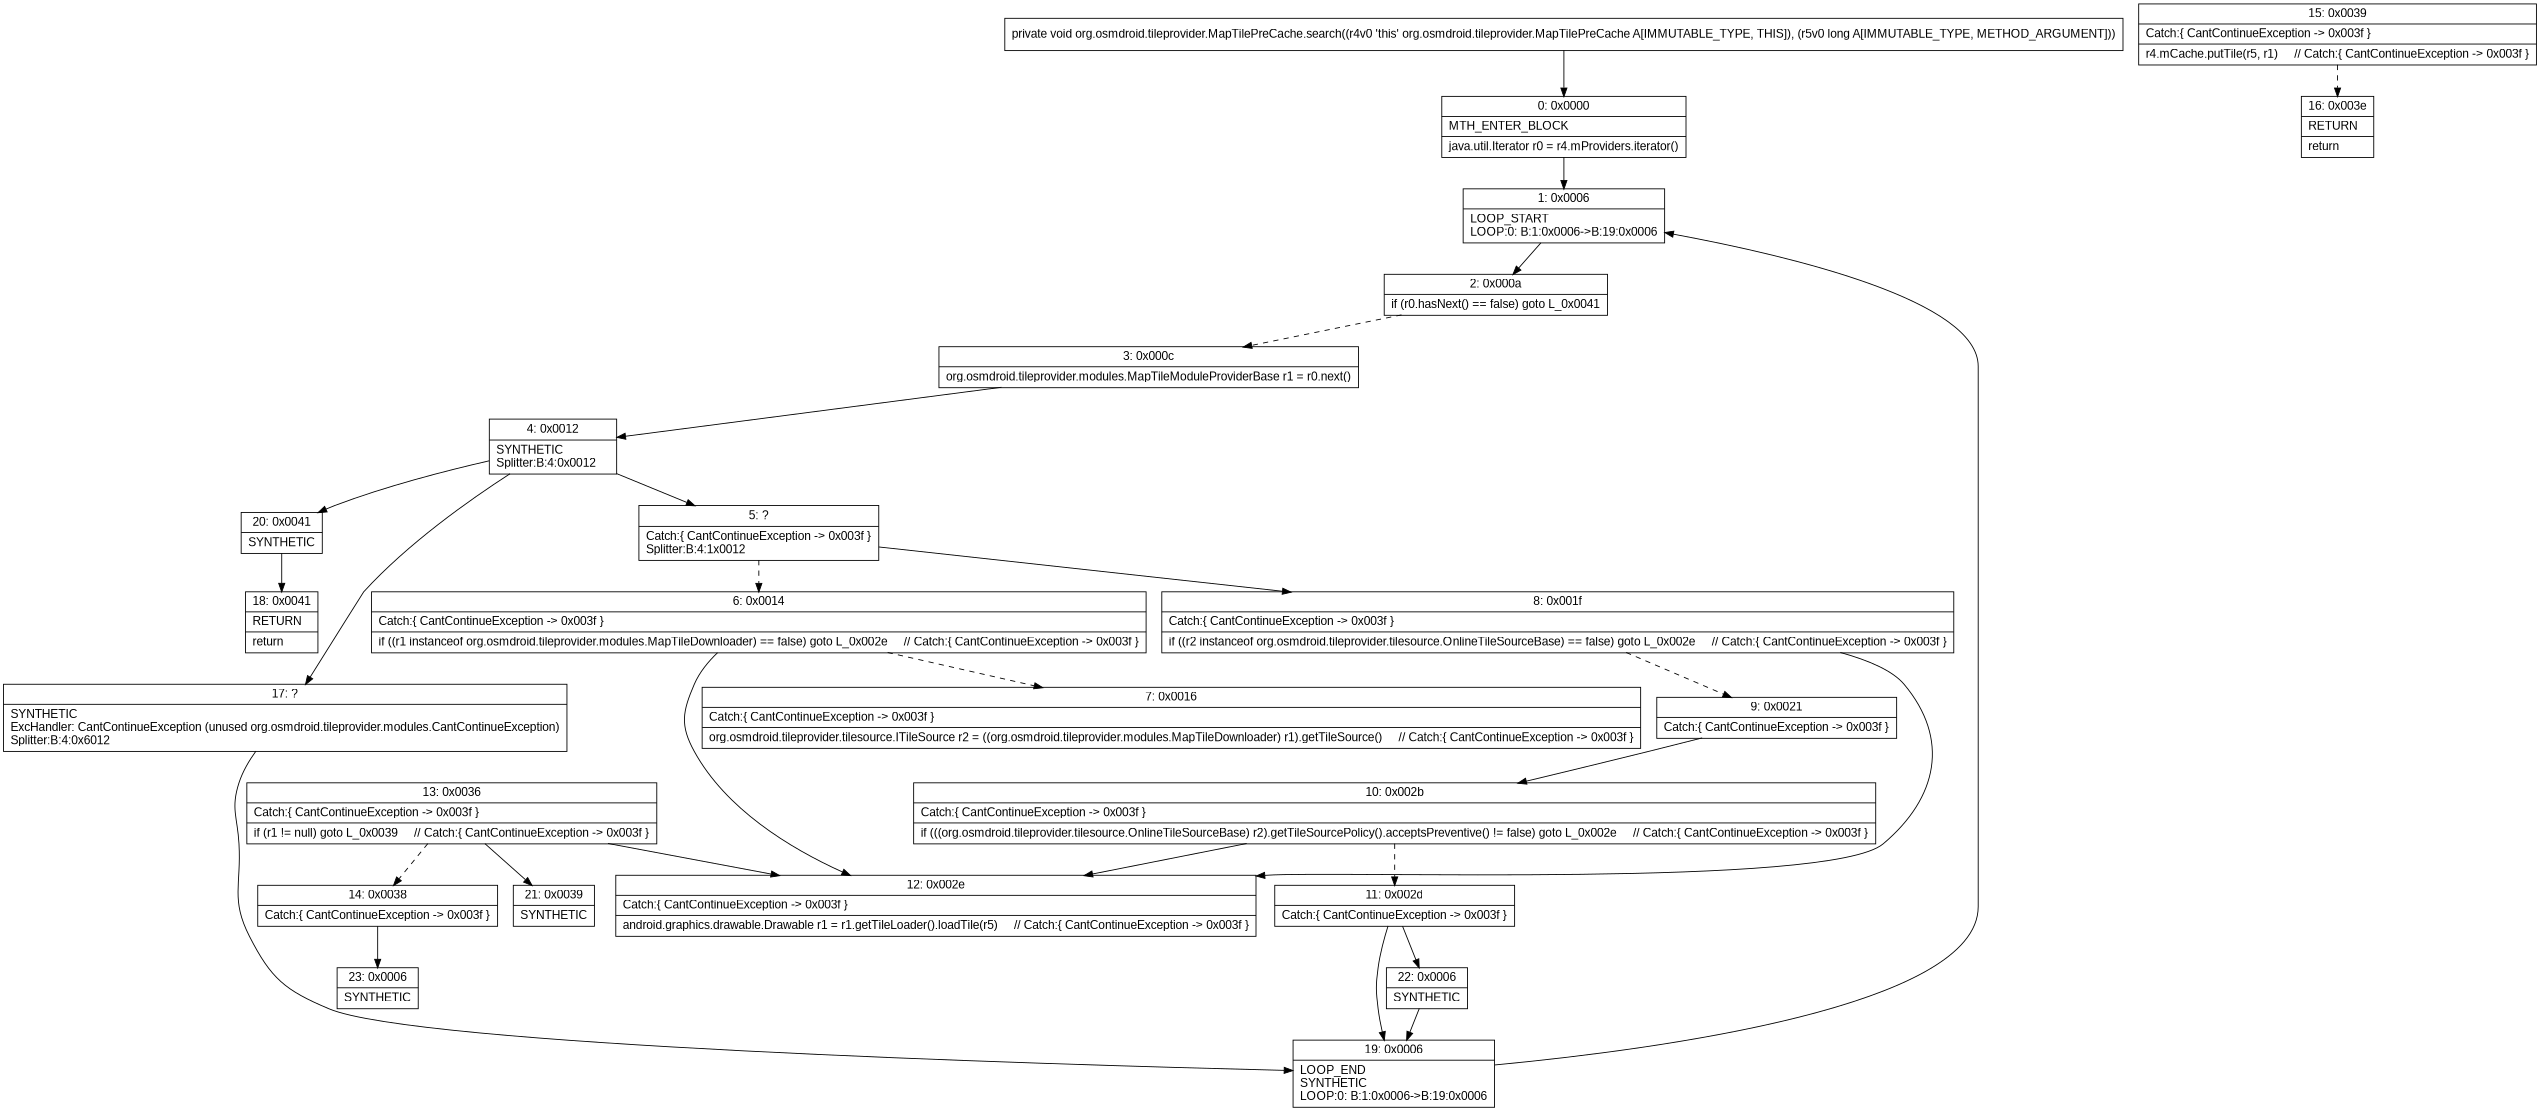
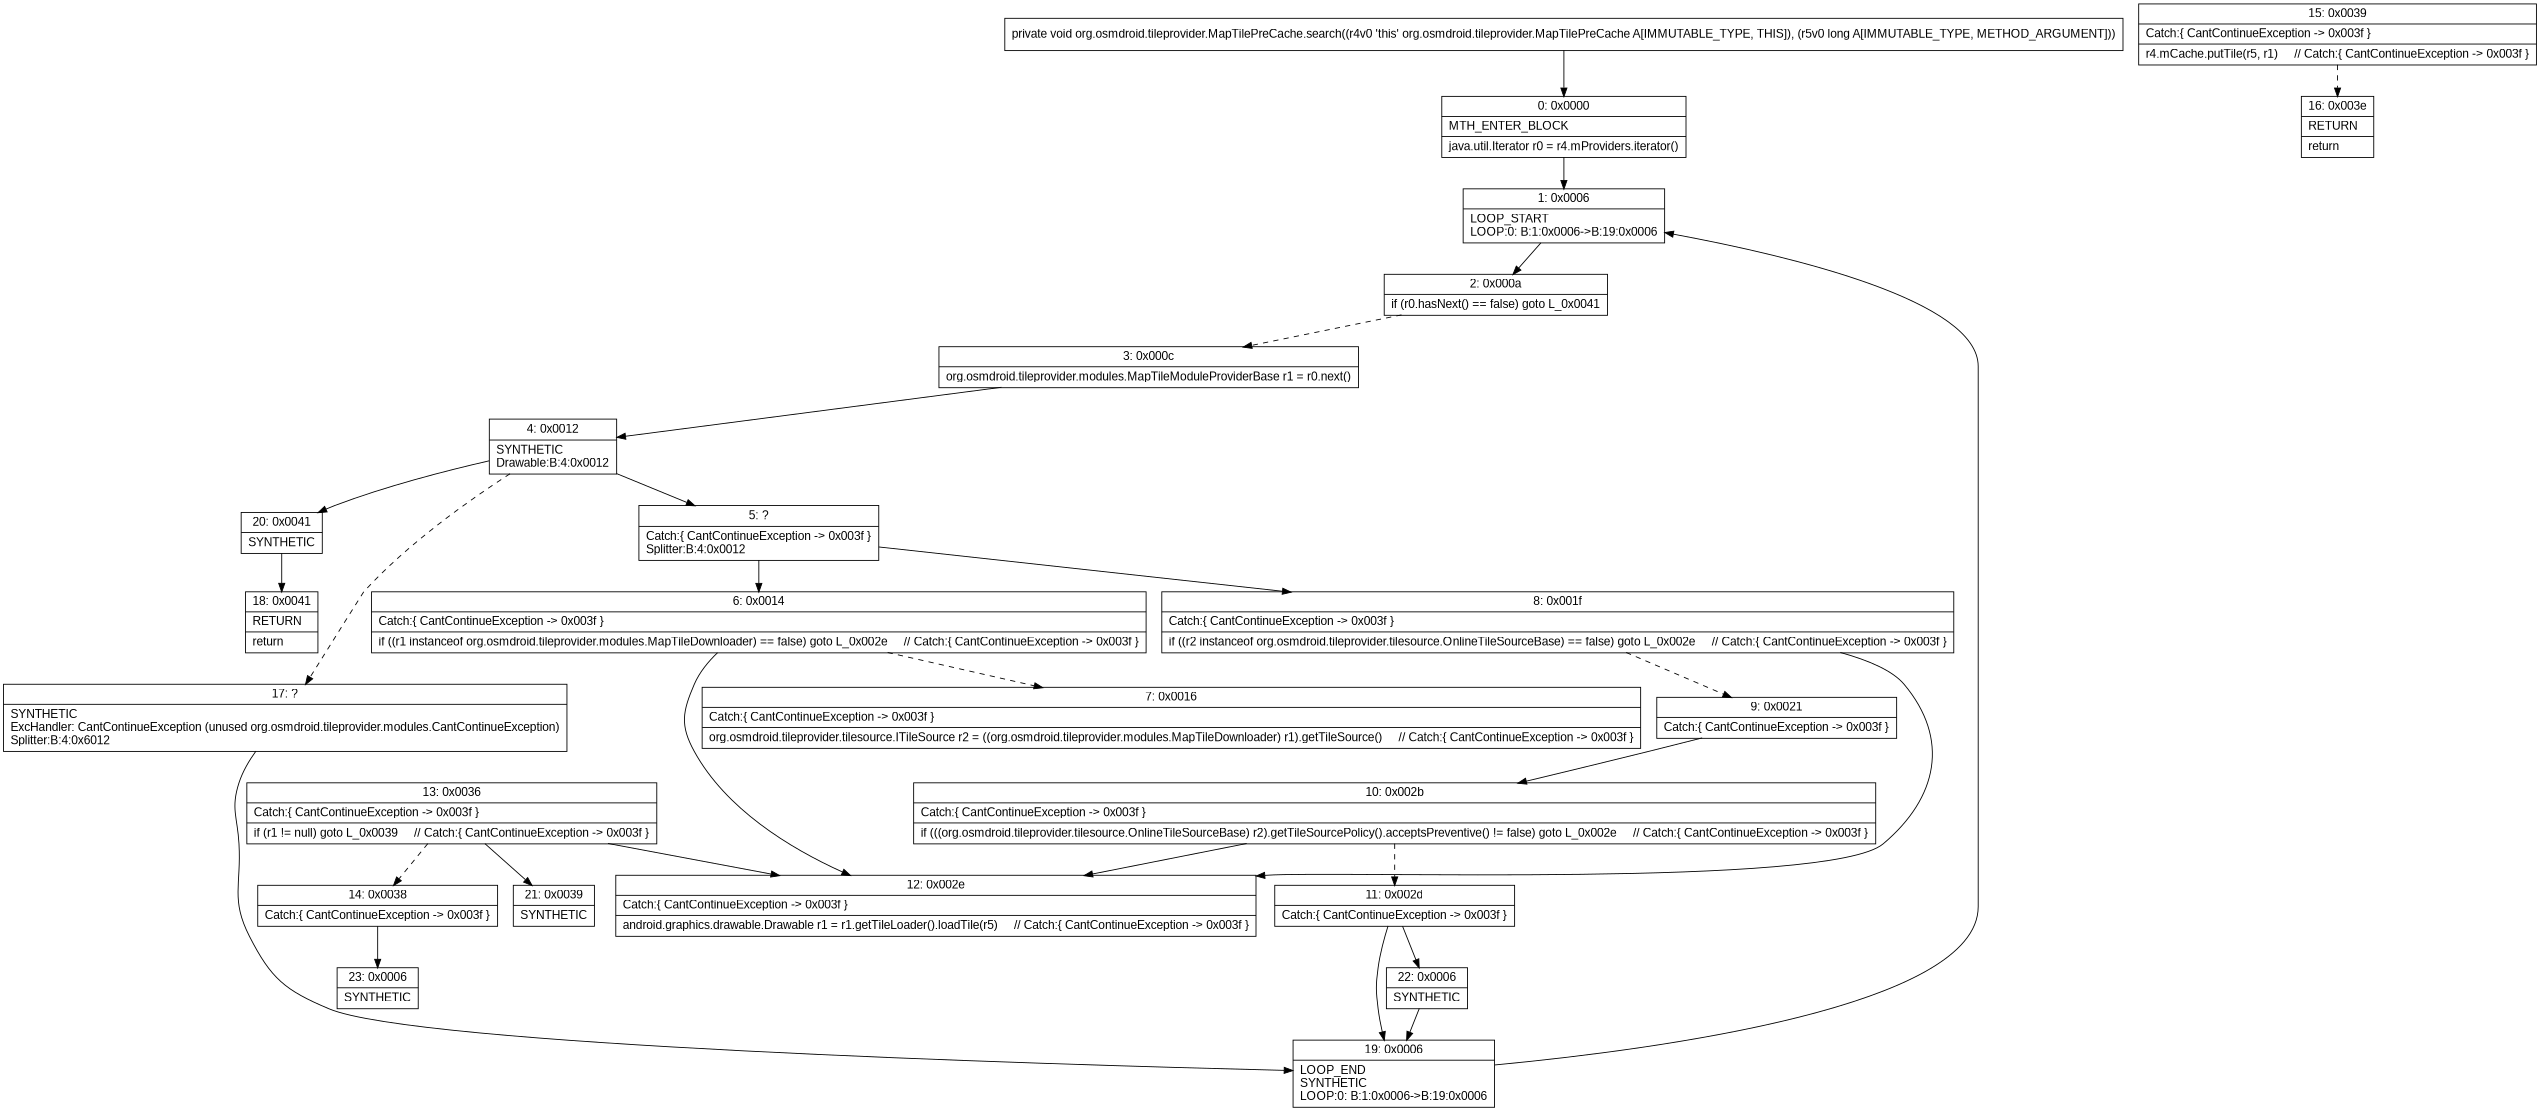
node "4: 0x0012": text "Splitter:B:4:0x0012" -> "Drawable:B:4:0x0012"
node "5: ?": text "Splitter:B:4:1x0012" -> "Splitter:B:4:0x0012"
edge "4: 0x0012" -> "17: ?": style solid -> dashed
edge "5: ?" -> "6: 0x0014": style dashed -> solid
